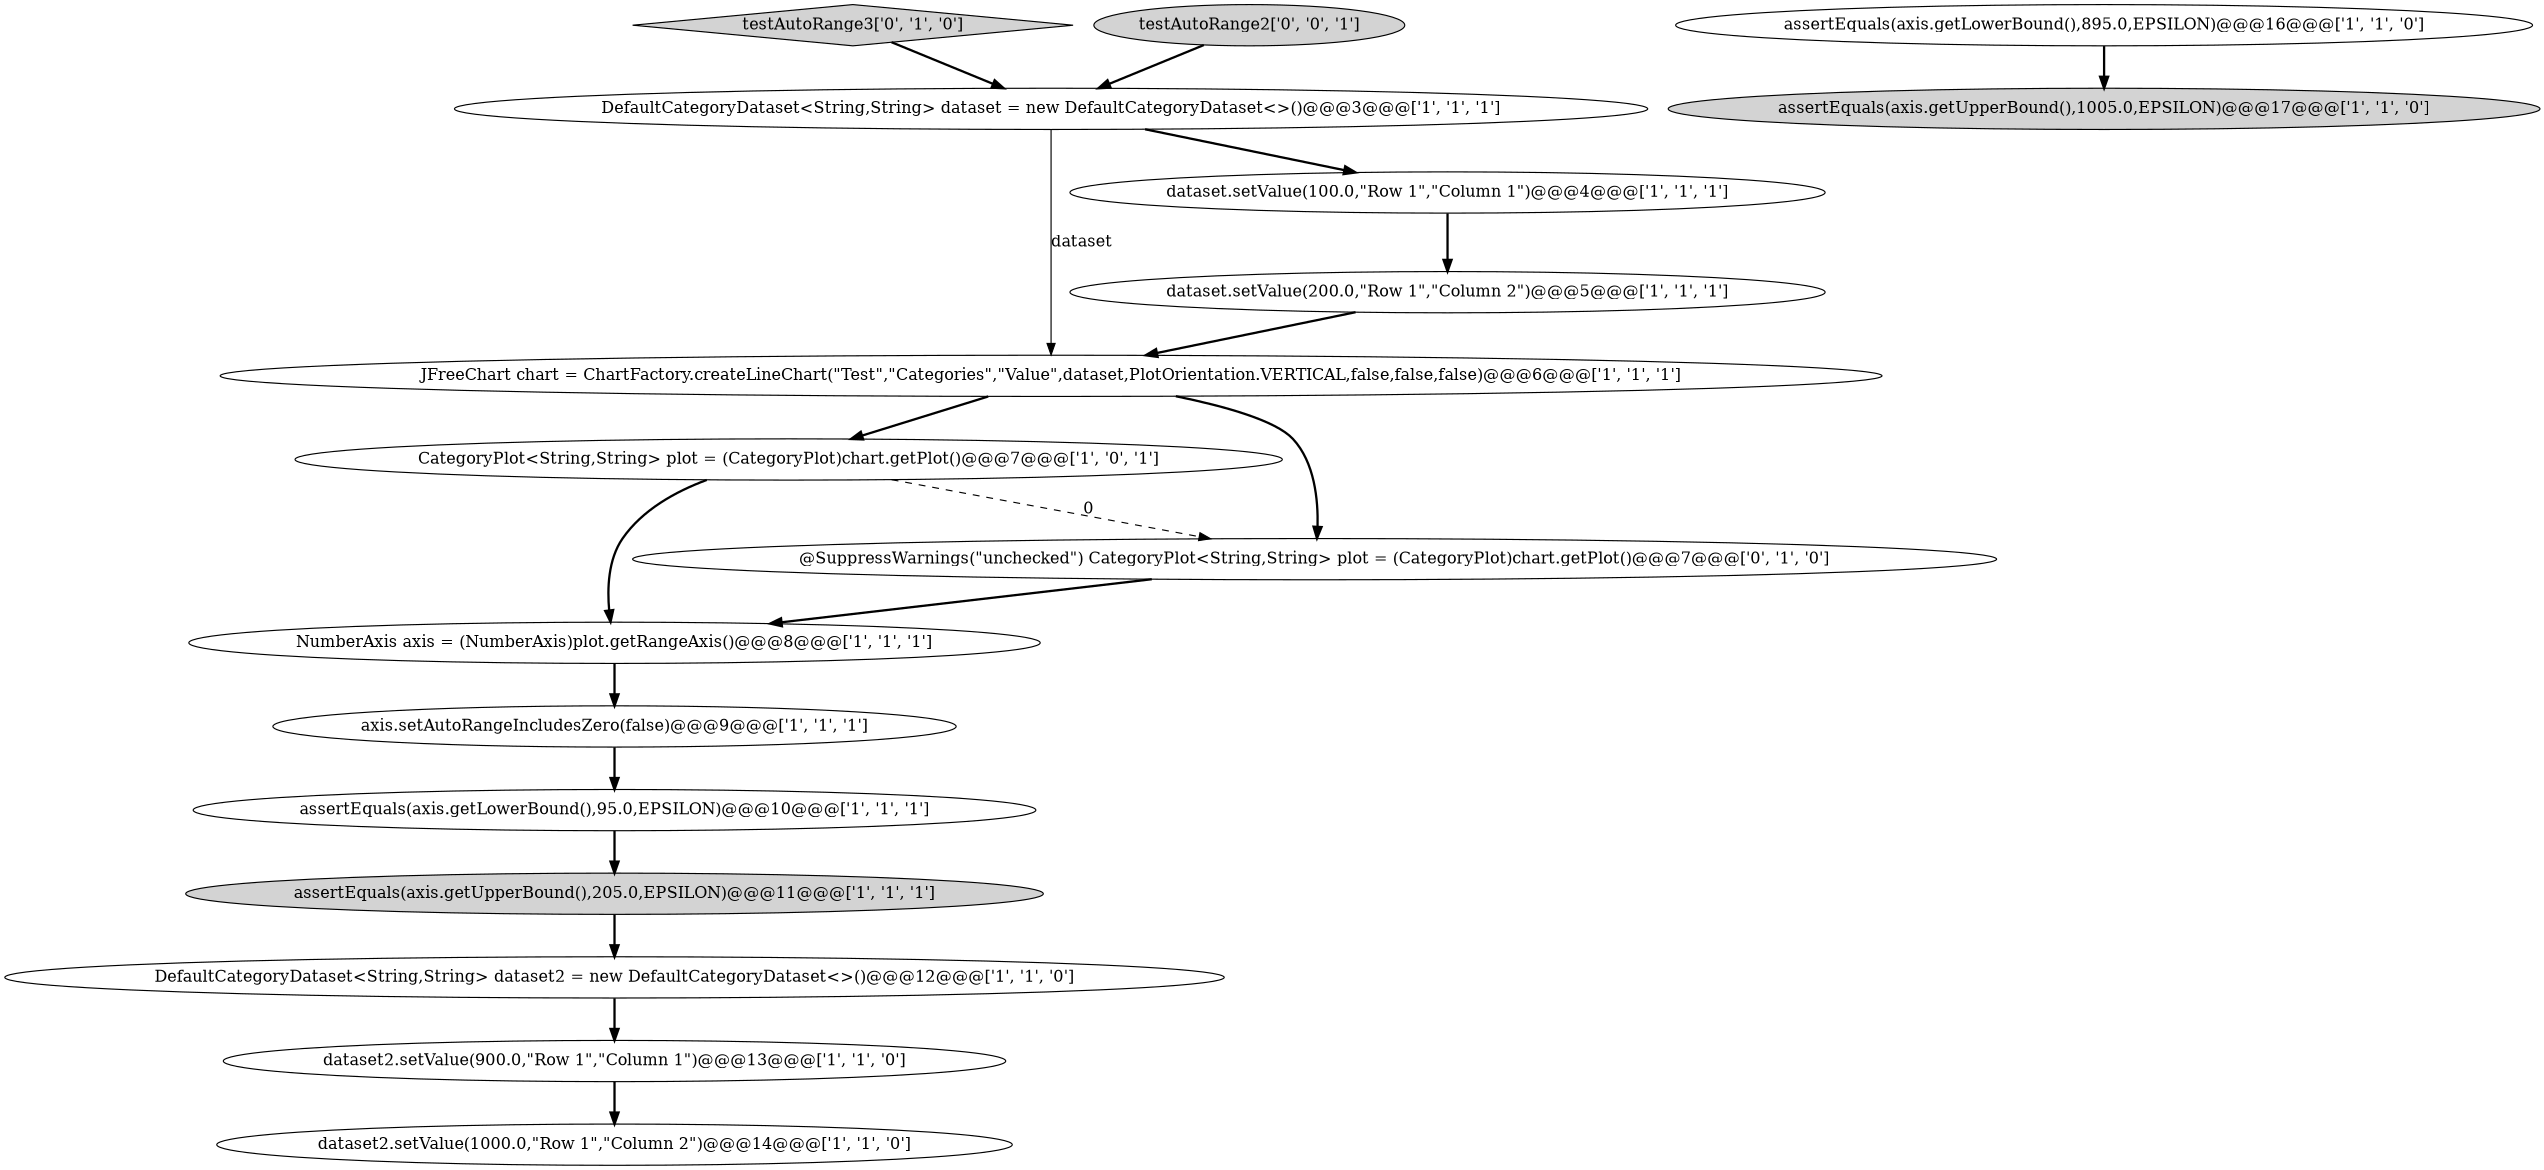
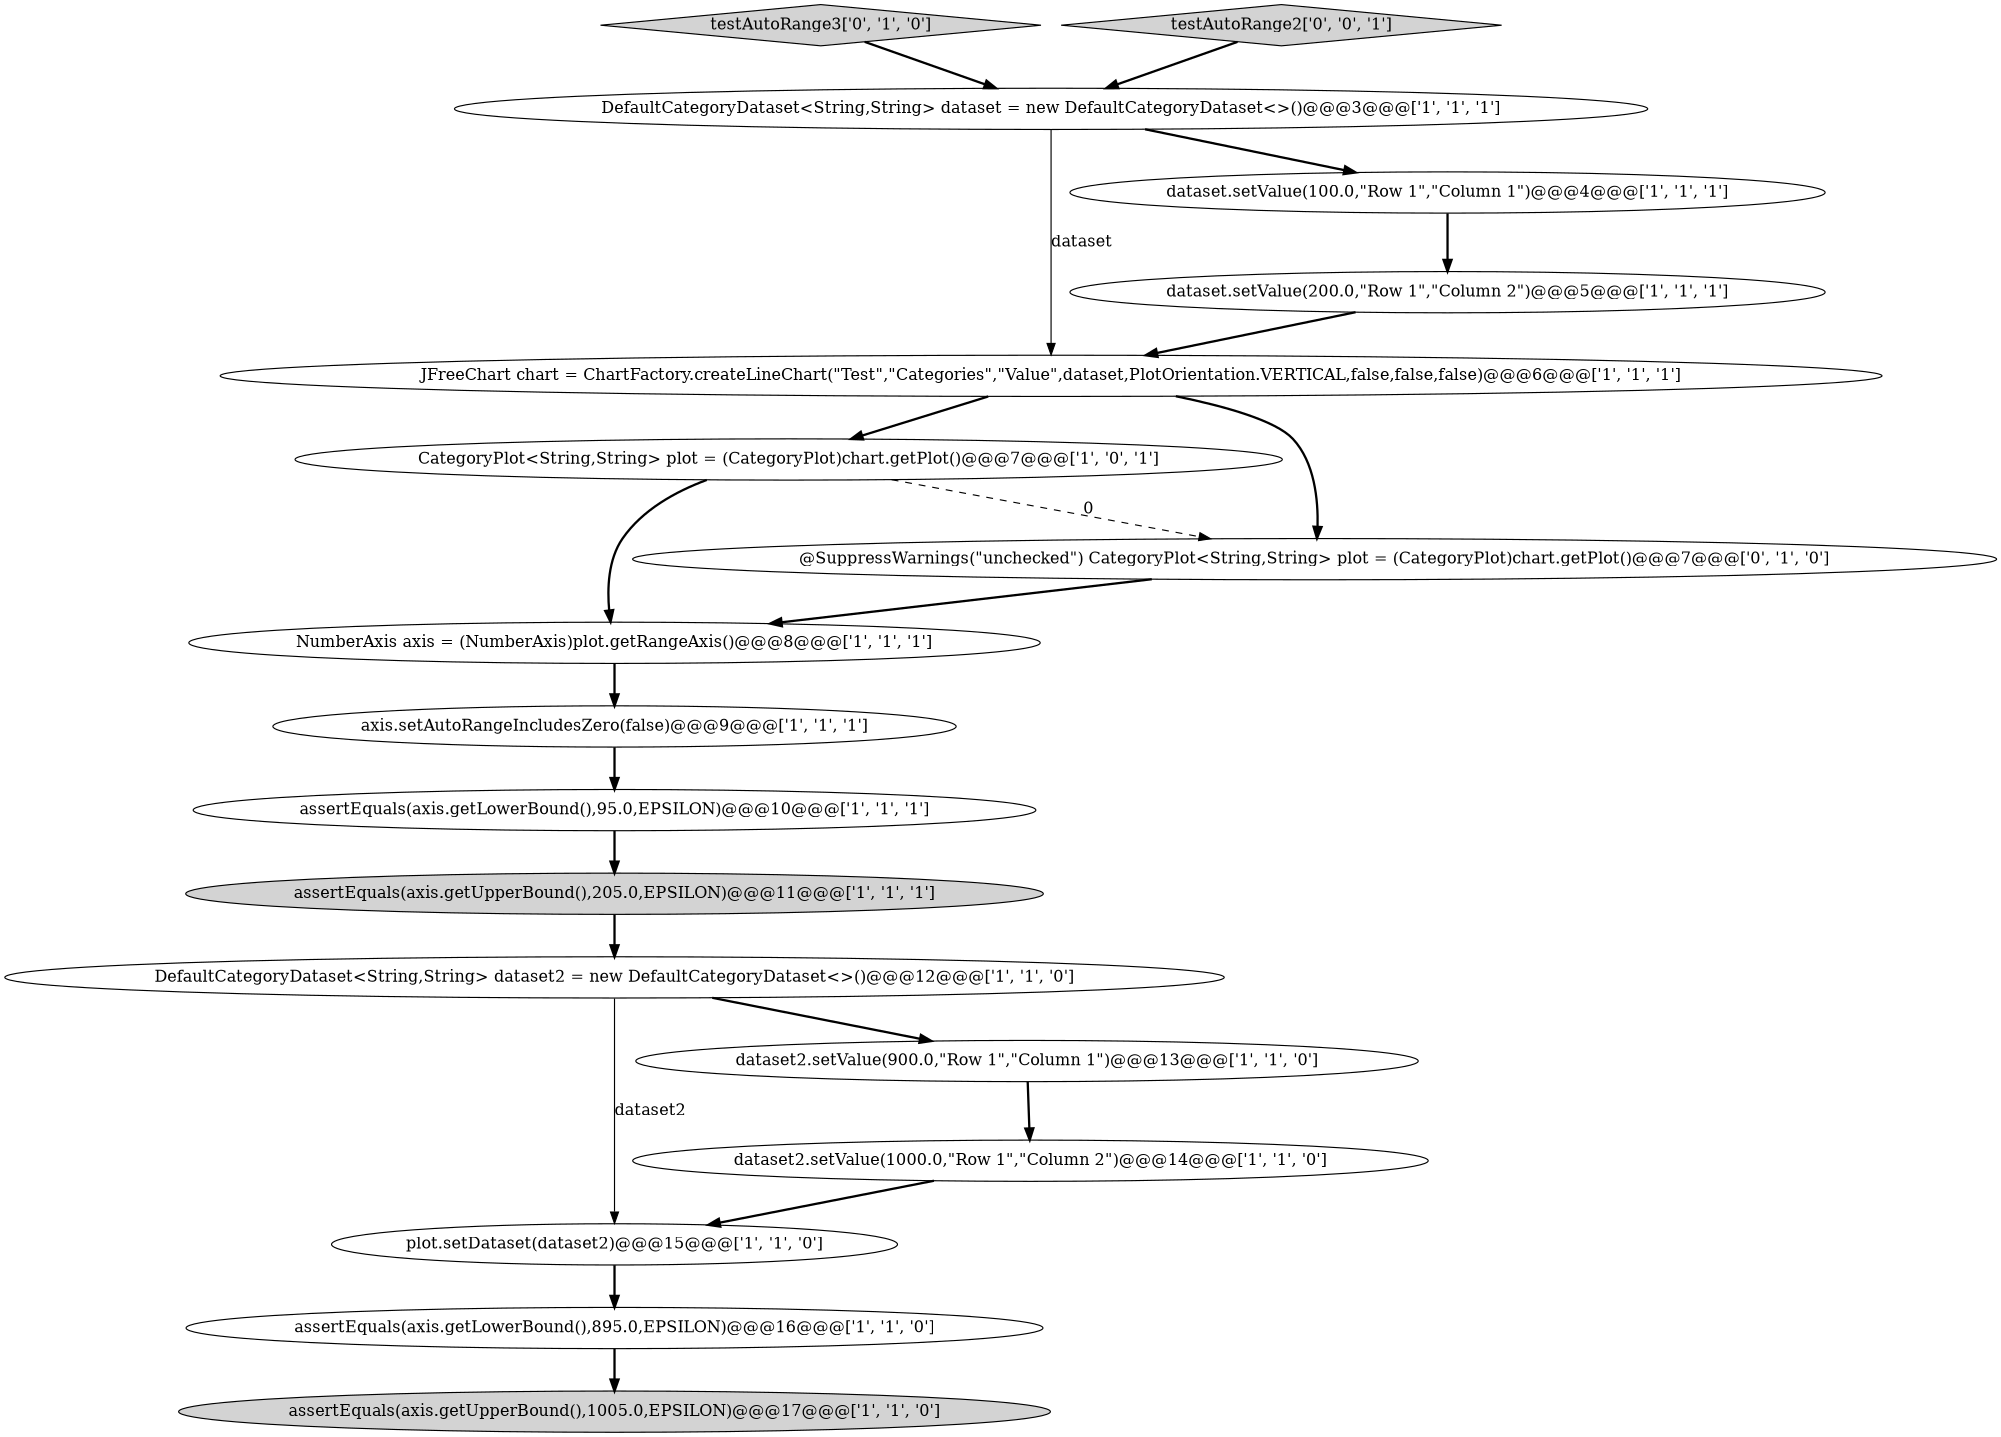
node "testAutoRange2['0', '0', '1']": shape ellipse -> diamond
node "plot.setDataset(dataset2)@@@15@@@['1', '1', '0']": added
